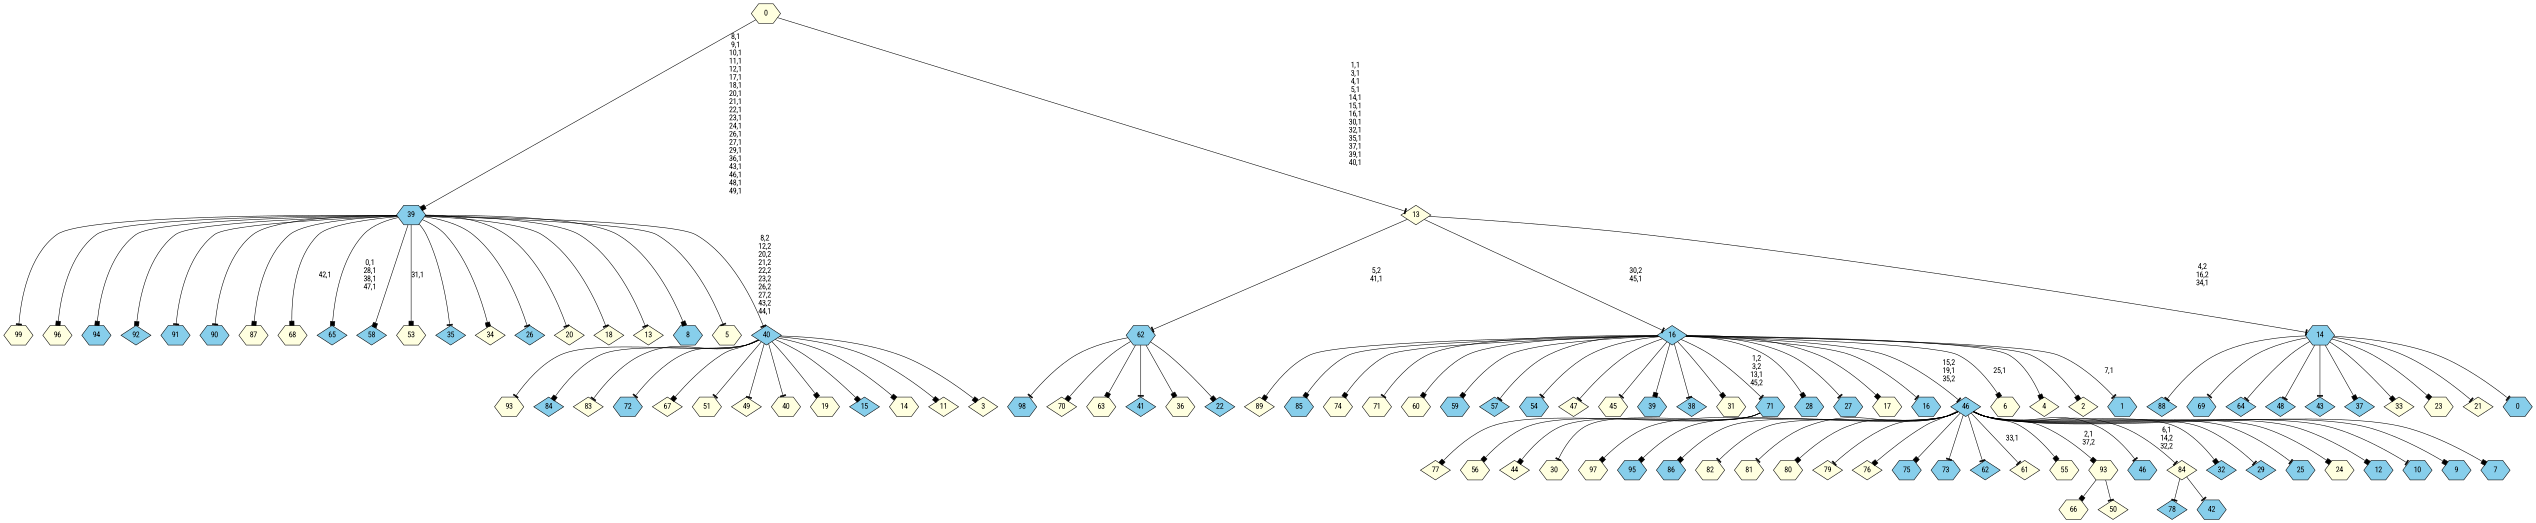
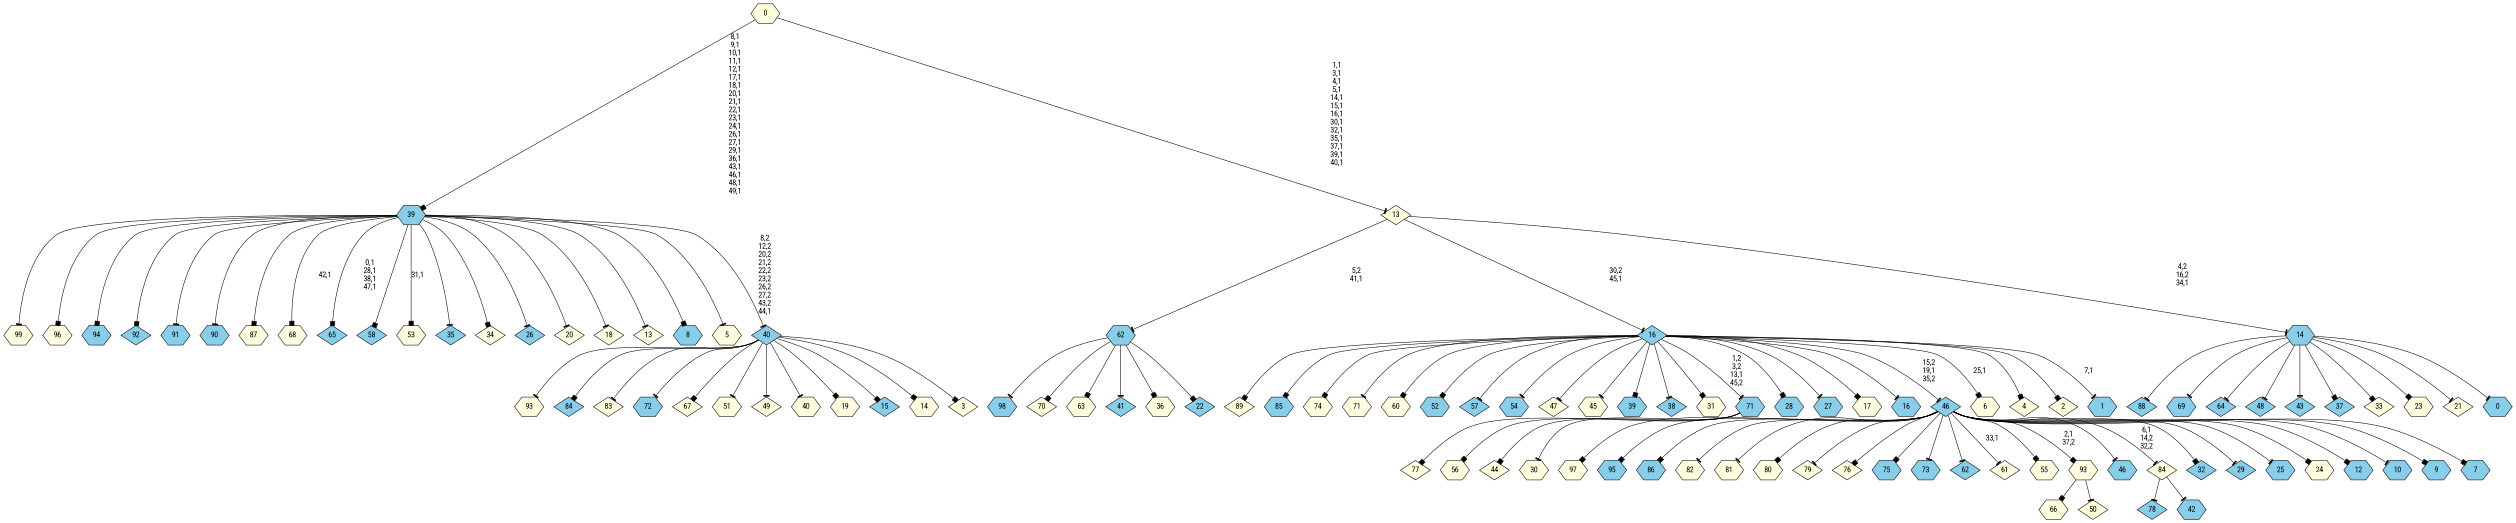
node "11": removed
node "59": label "59" -> "52"
